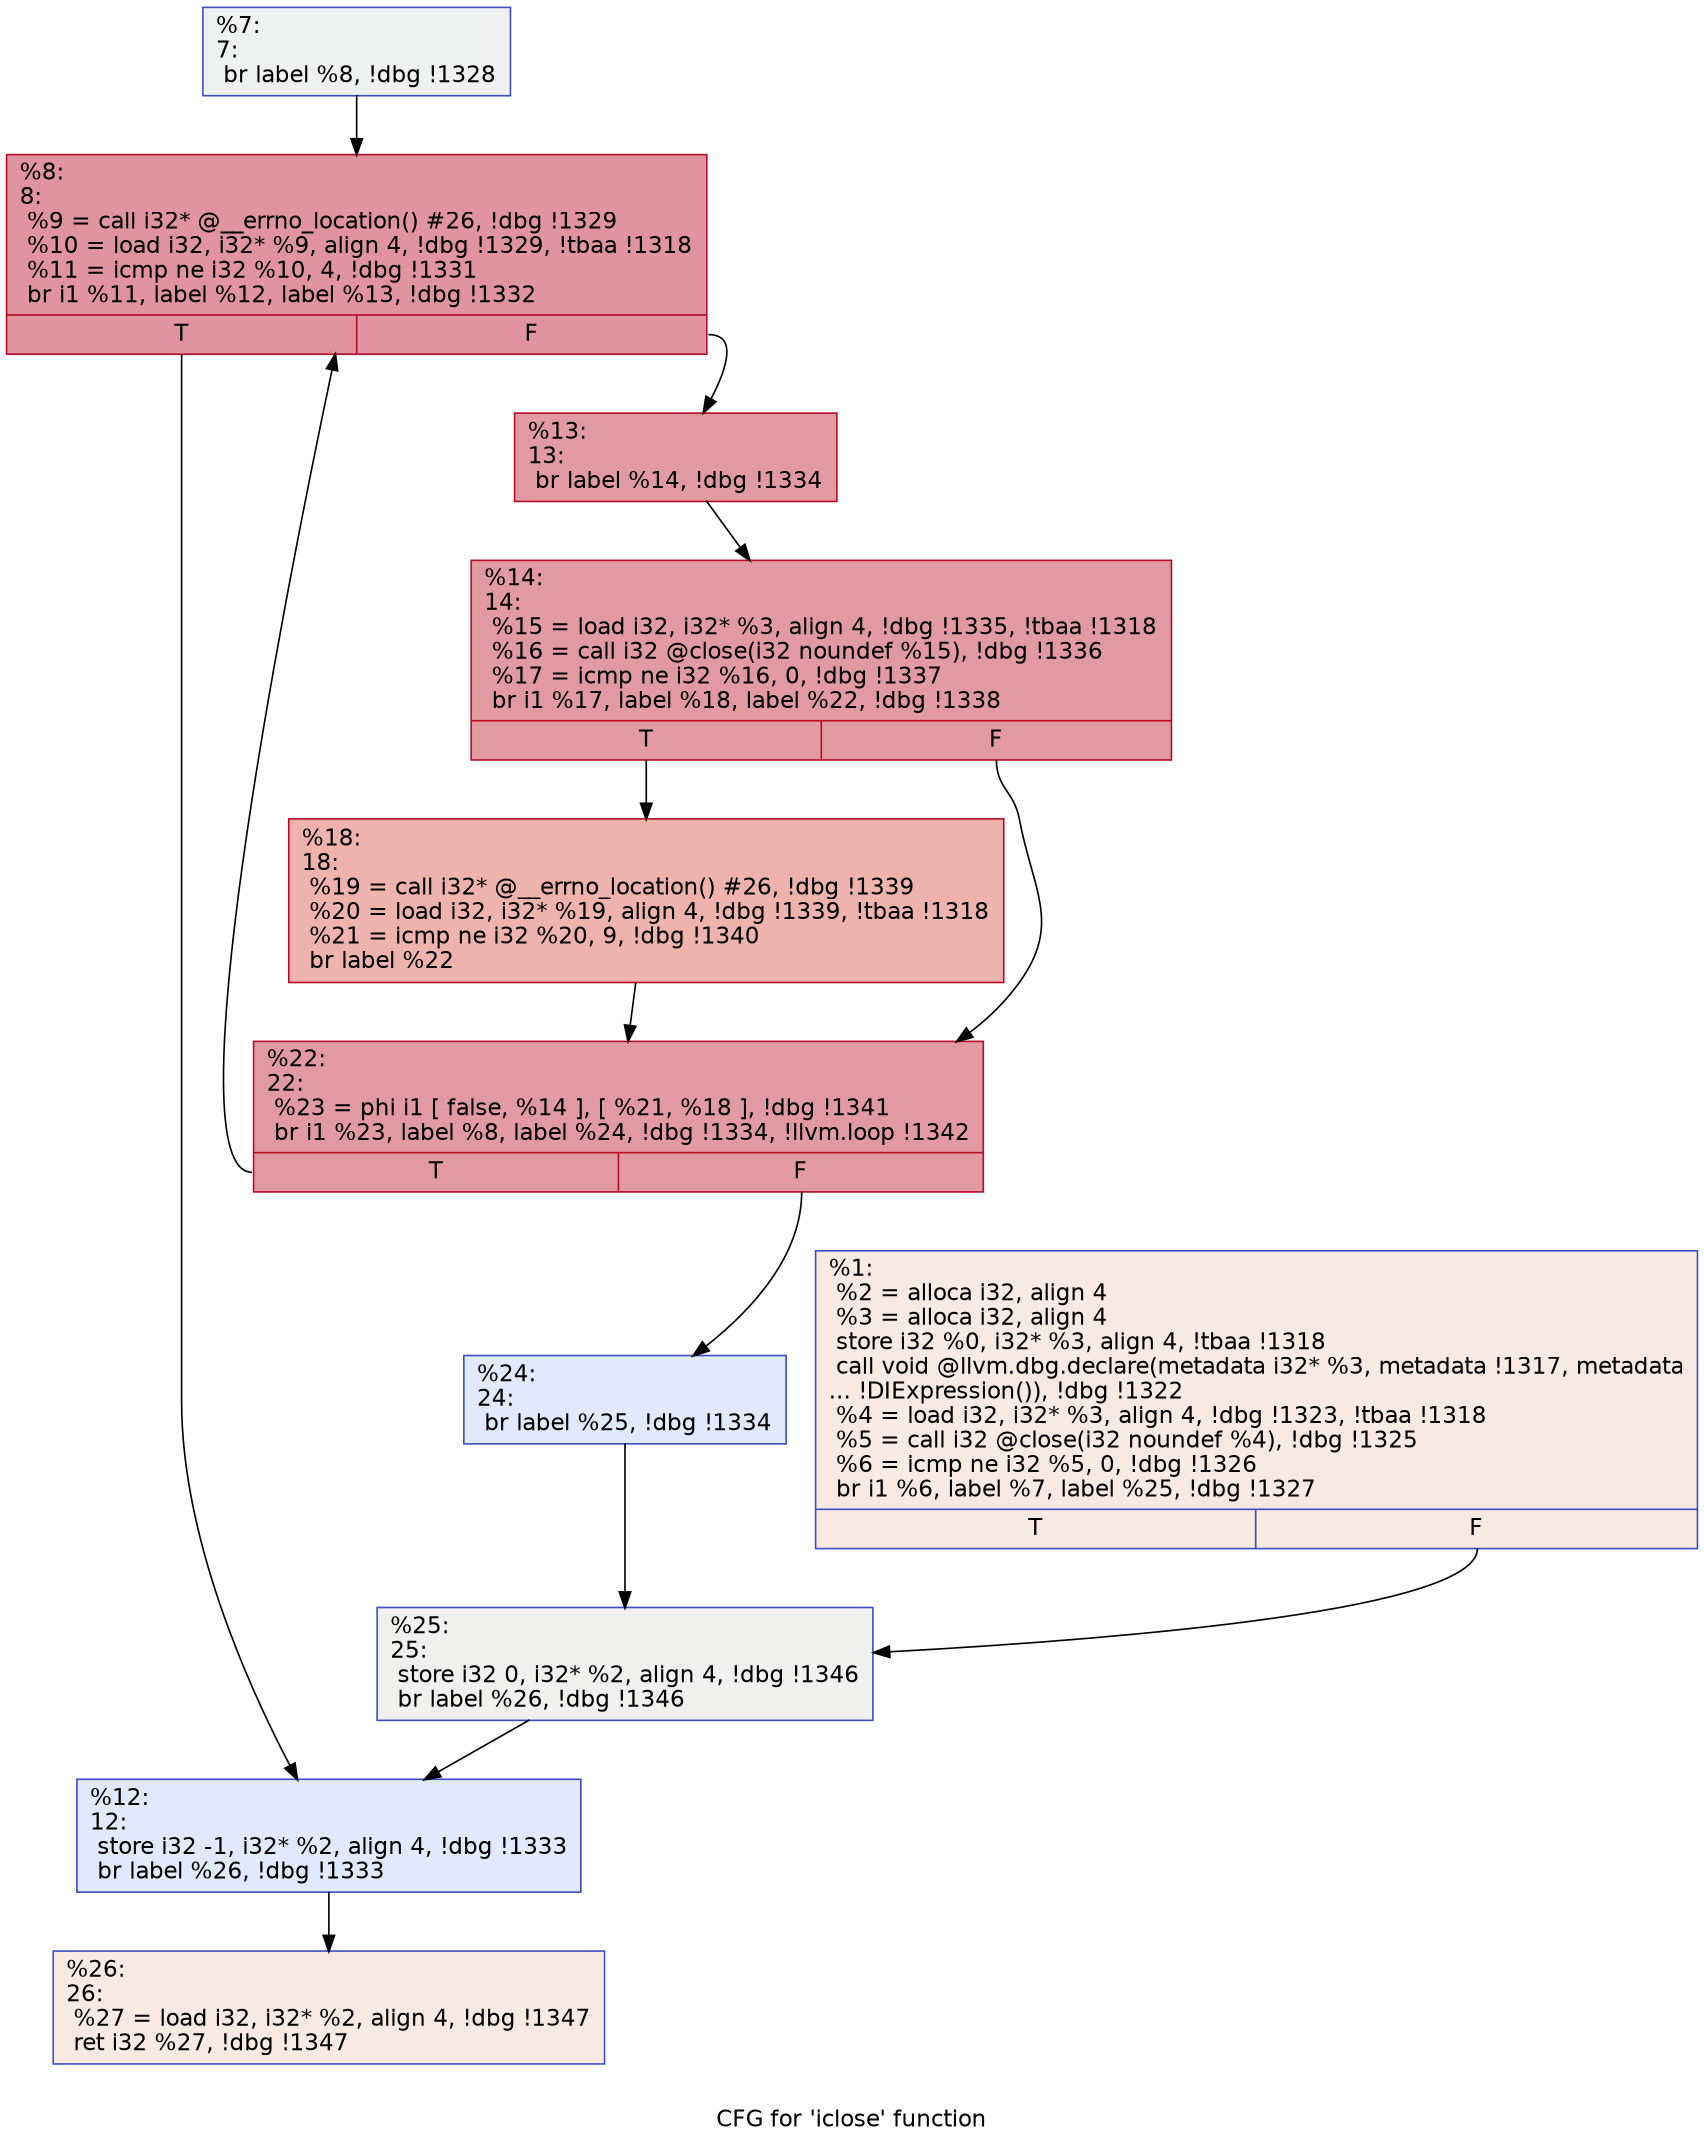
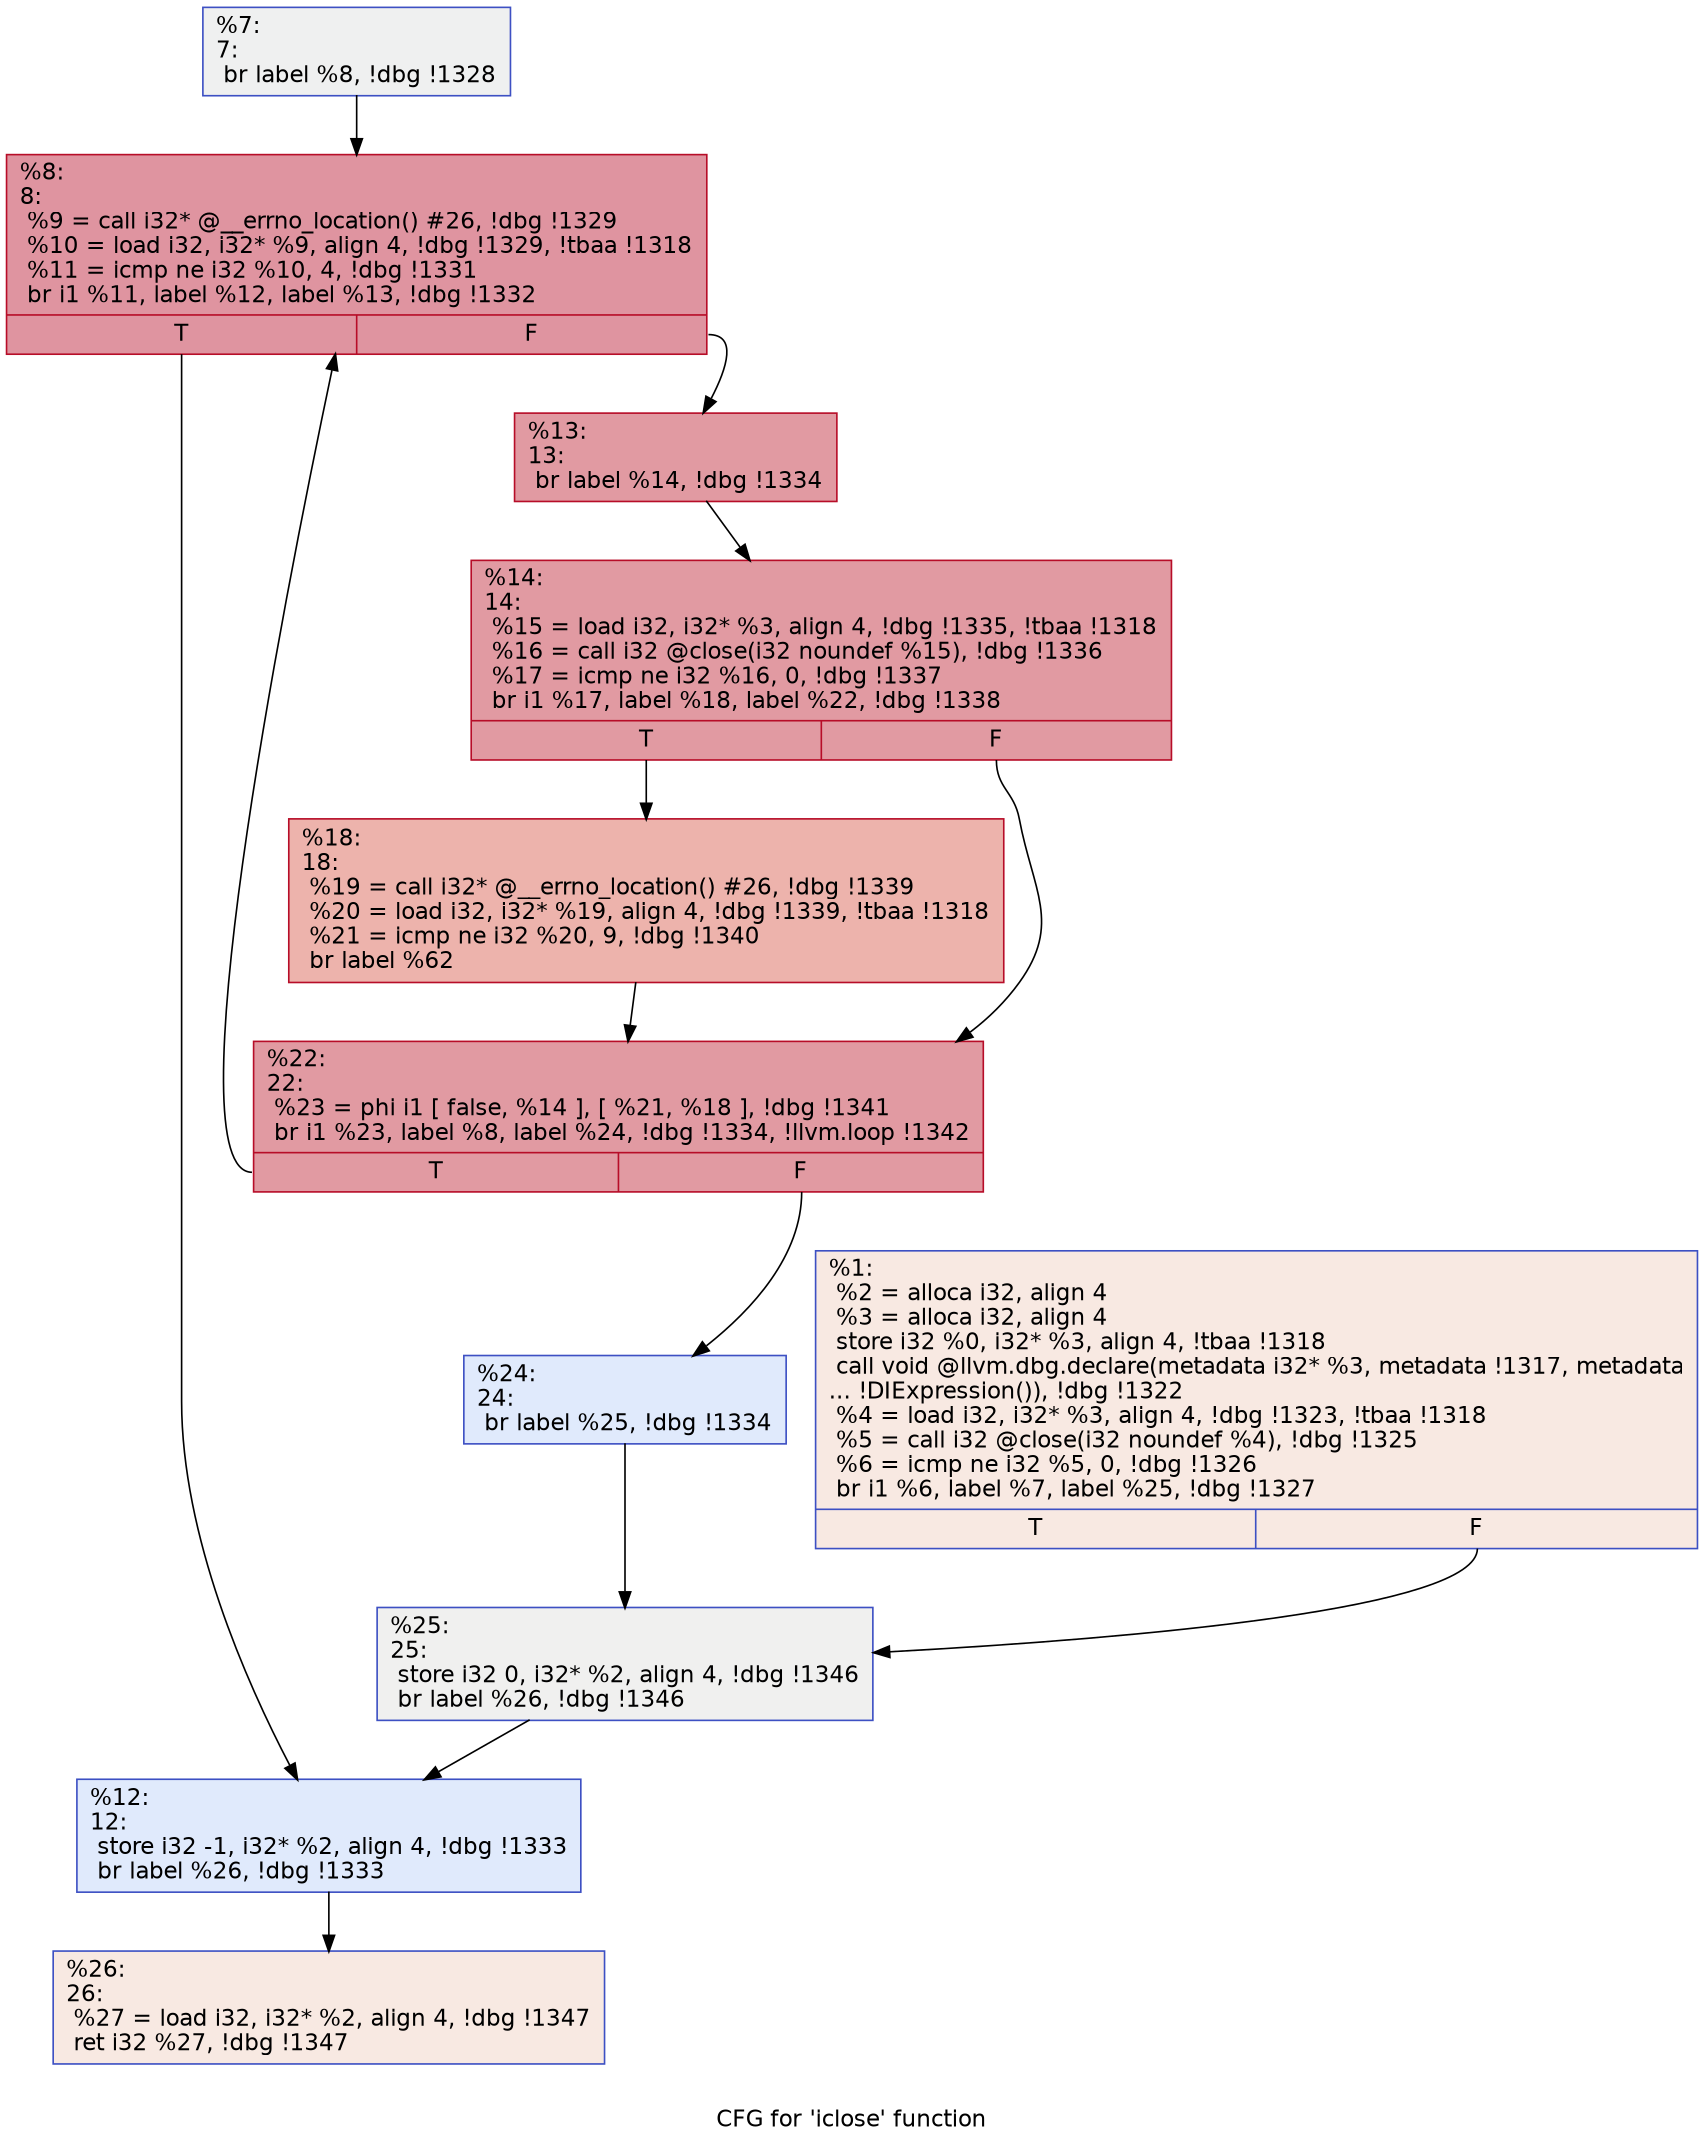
node "%18:": text "br label %22" -> "br label %62"
